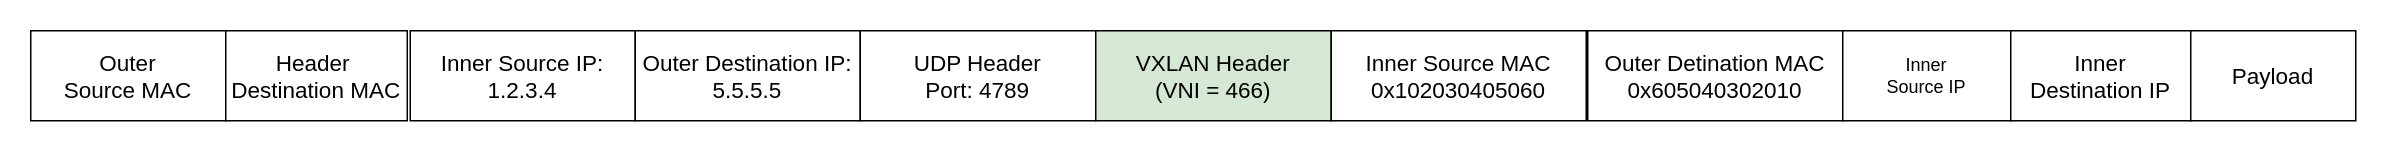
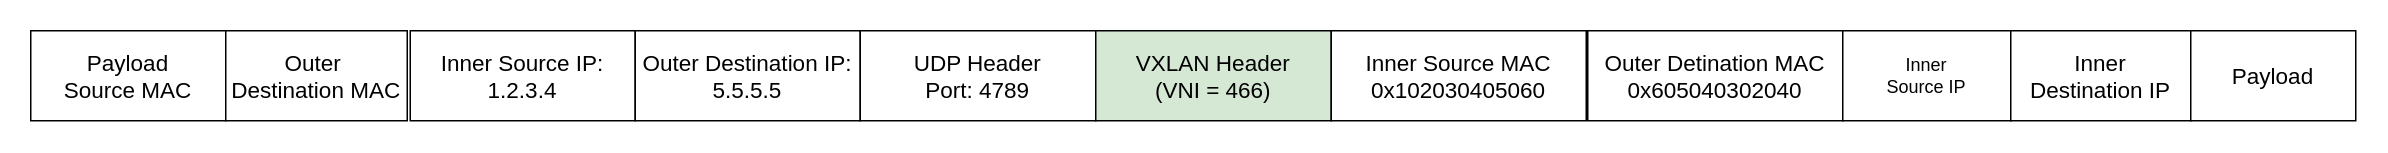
node "OuterSource MAC": label "OuterSource MAC" -> "PayloadSource MAC"
node "Header Destination MAC": label "Header Destination MAC" -> "Outer Destination MAC"
node "Outer Detination MAC0x605040302010": label "Outer Detination MAC0x605040302010" -> "Outer Detination MAC0x605040302040"
